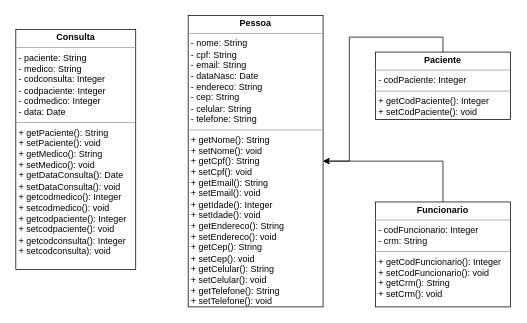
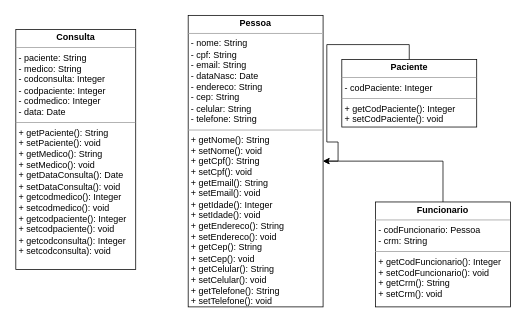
node "Paciente - codPaciente: Integer + getCodPaciente(): Integer + setCodPaciente(): void": moved (443, 86) -> (409, 93)
node "Funcionario - codFuncionario: Integer - crm: String + getCodFuncionario(): Integer + setCodFuncionario(): void + getCrm(): String + setCrm(): void": label "Funcionario - codFuncionario: Integer - crm: String + getCodFuncionario(): Integer + setCodFuncionario(): void + getCrm(): String + setCrm(): void" -> "Funcionario - codFuncionario: Pessoa - crm: String + getCodFuncionario(): Integer + setCodFuncionario(): void + getCrm(): String + setCrm(): void"
